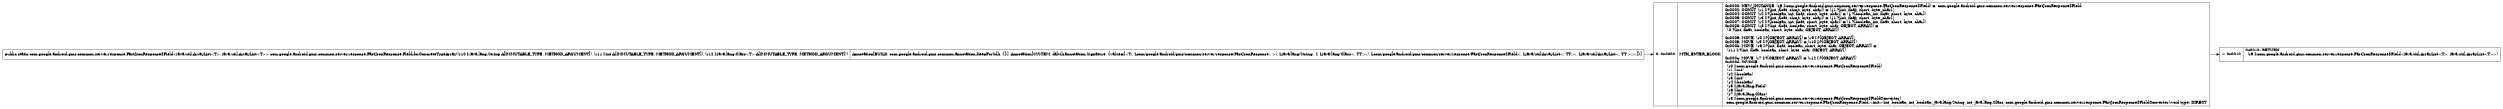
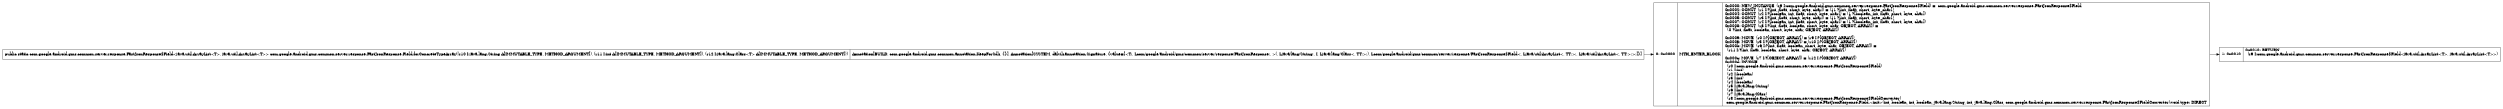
node "0: 0x0000": text "(r5 I:java.lang.Field)" -> "(r5 I:java.lang.String)"
